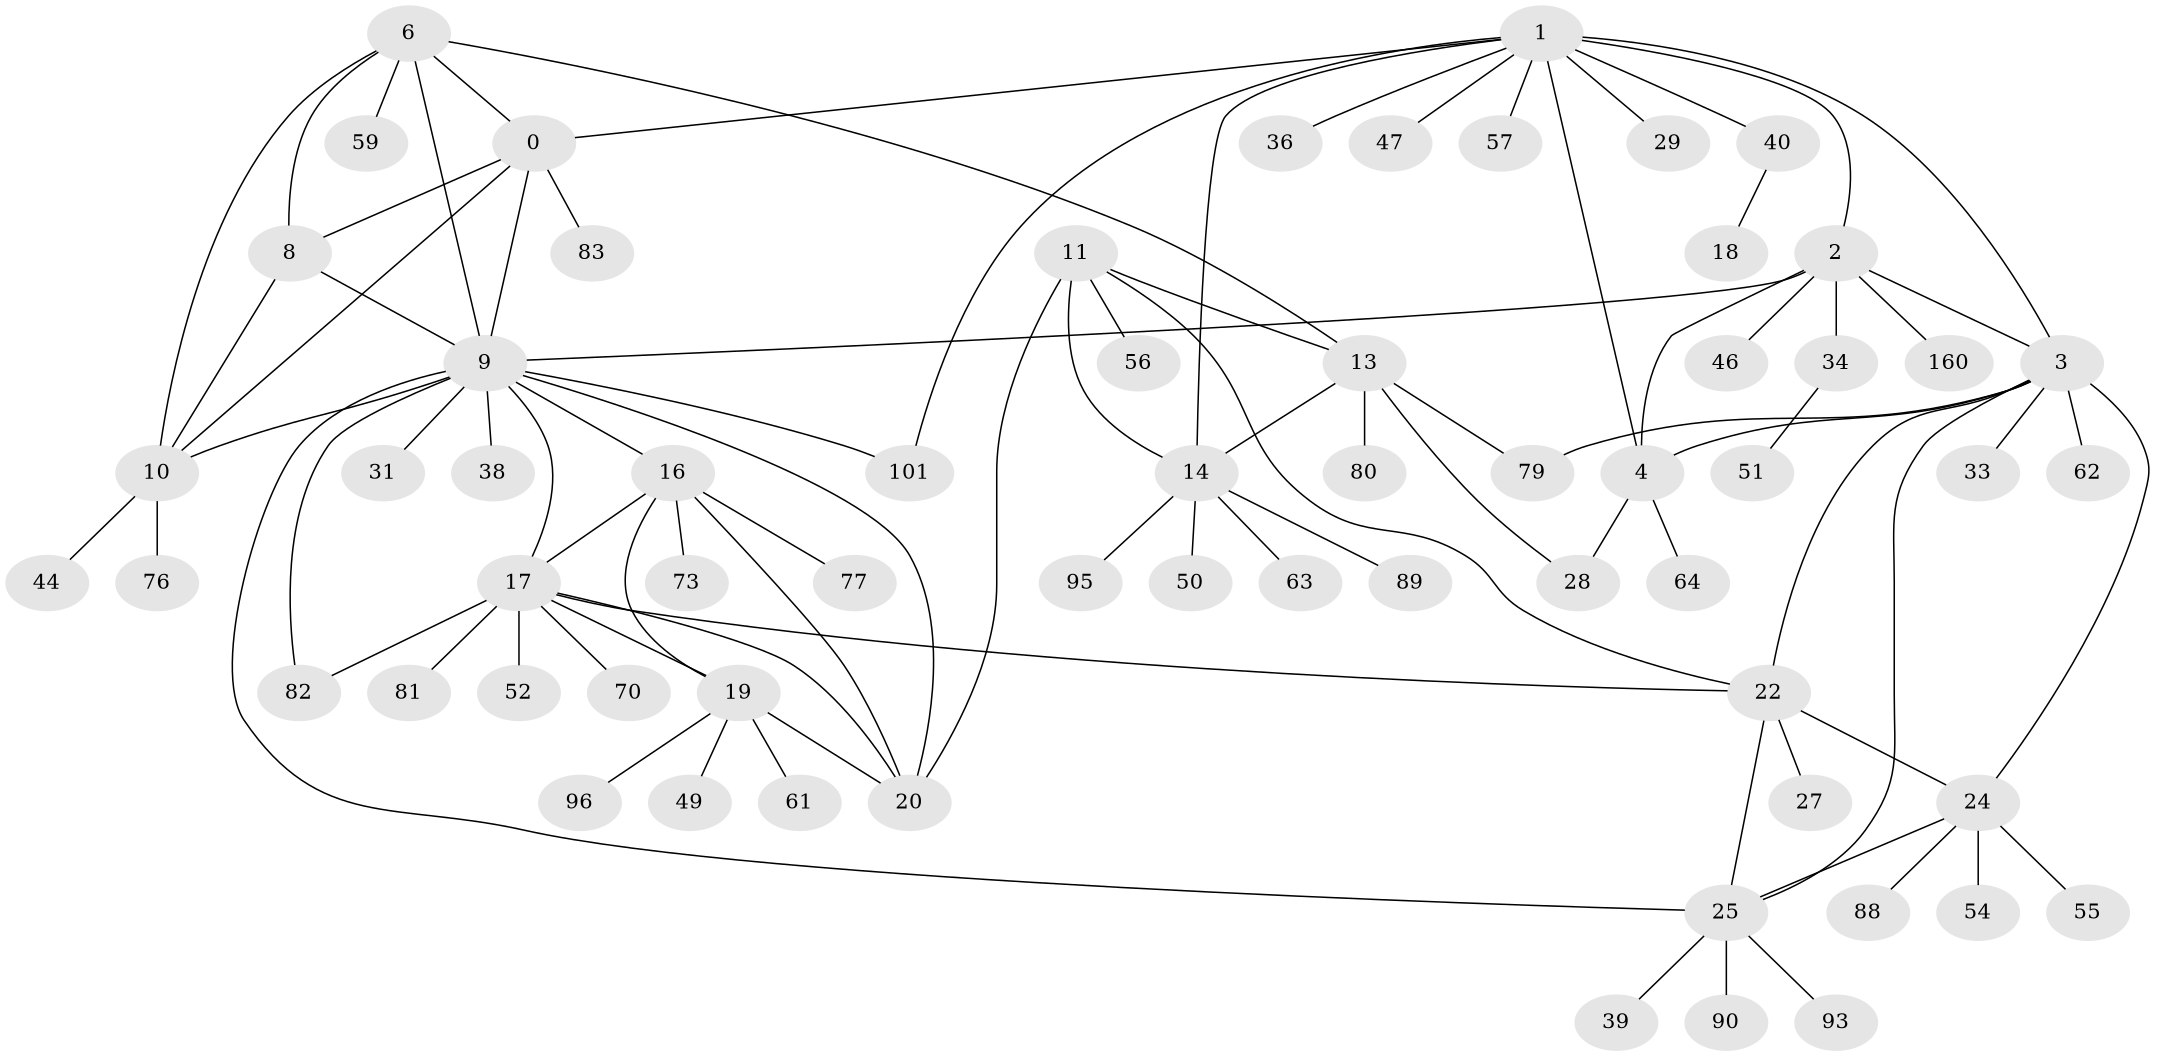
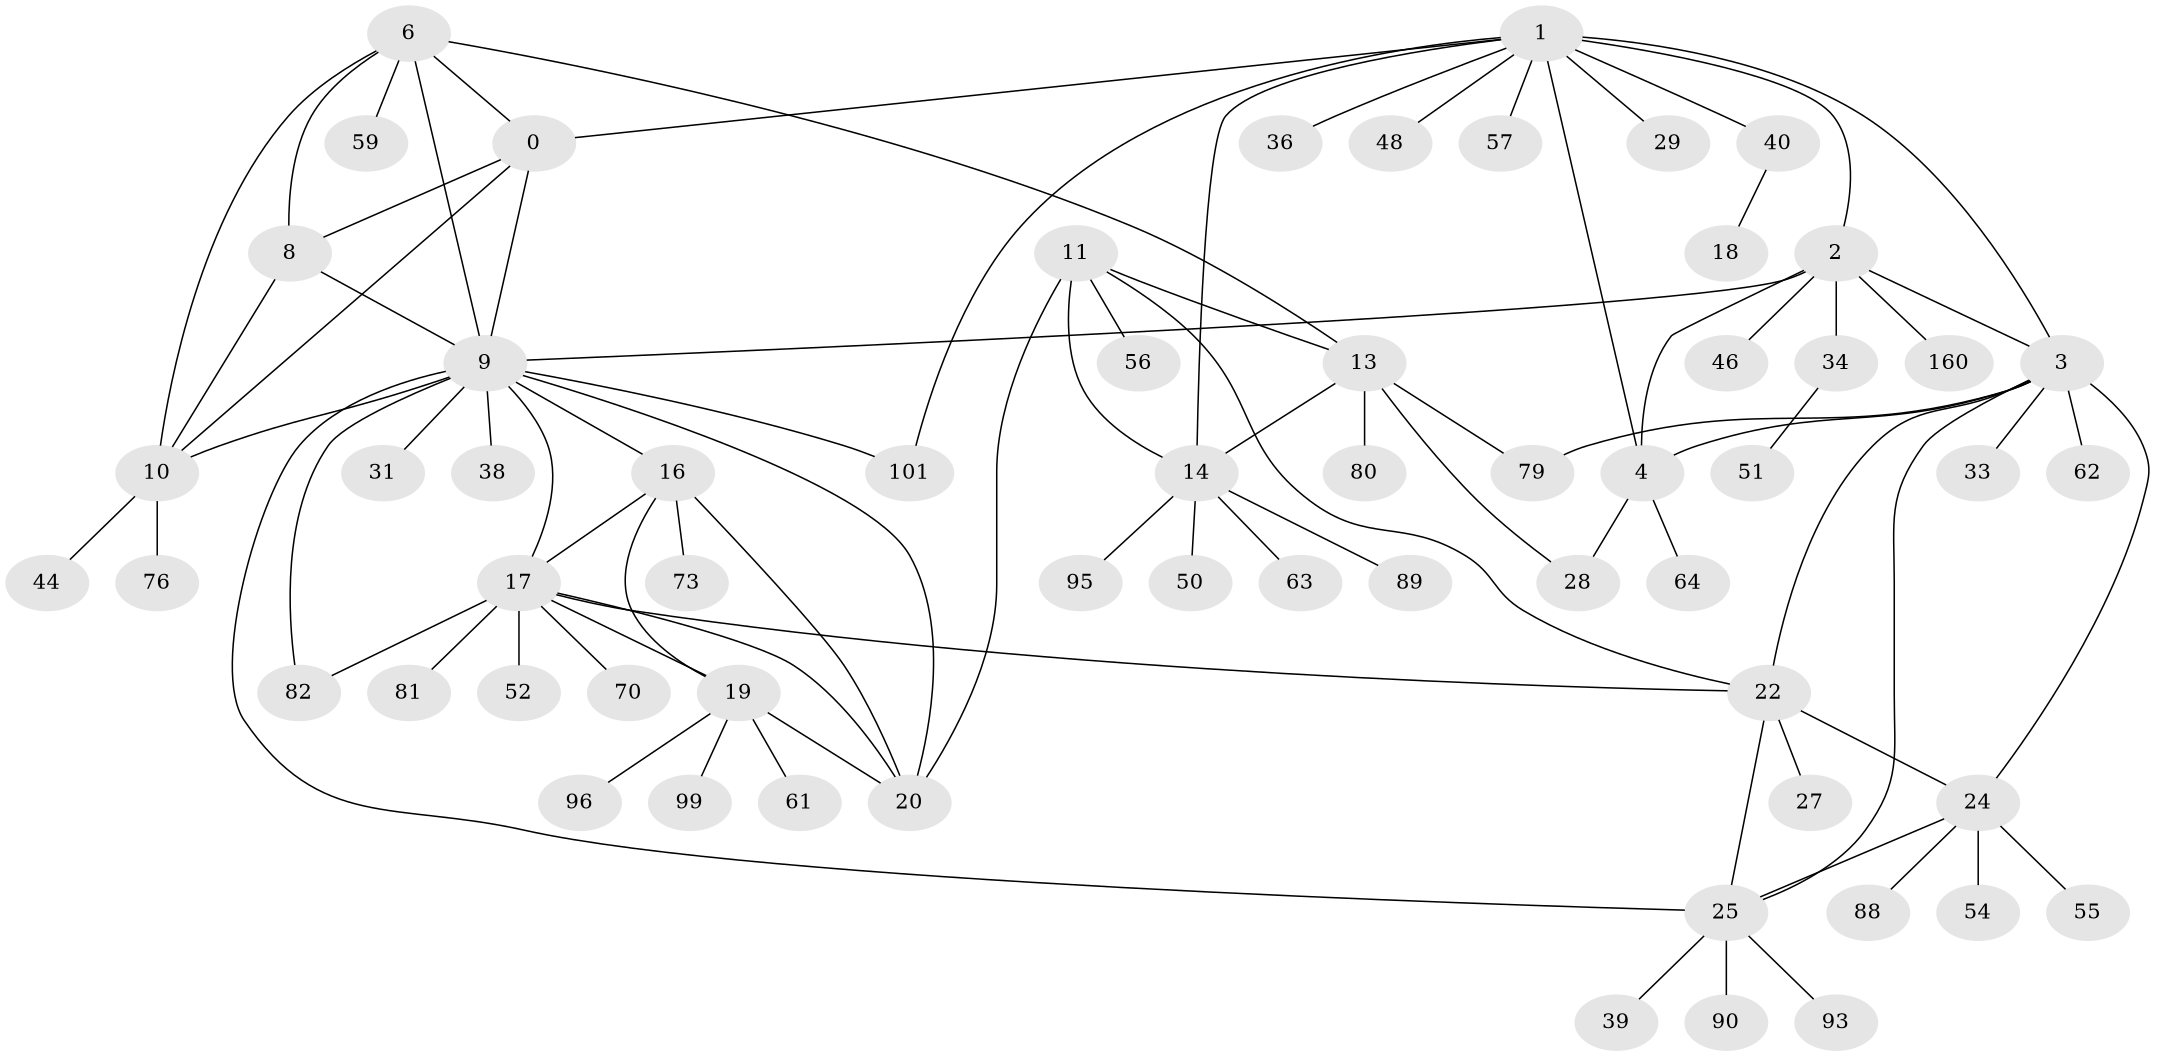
node "47": label "47" -> "48"
node "83": removed
node "77": removed
node "49": label "49" -> "99"
